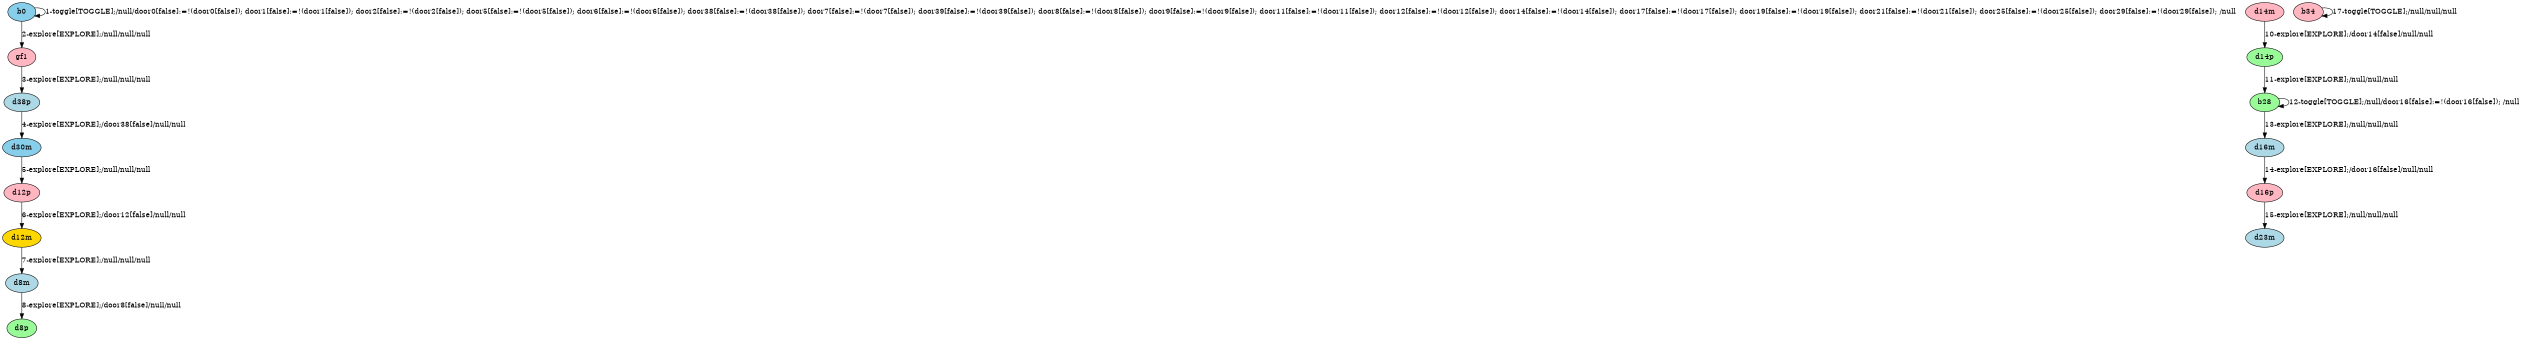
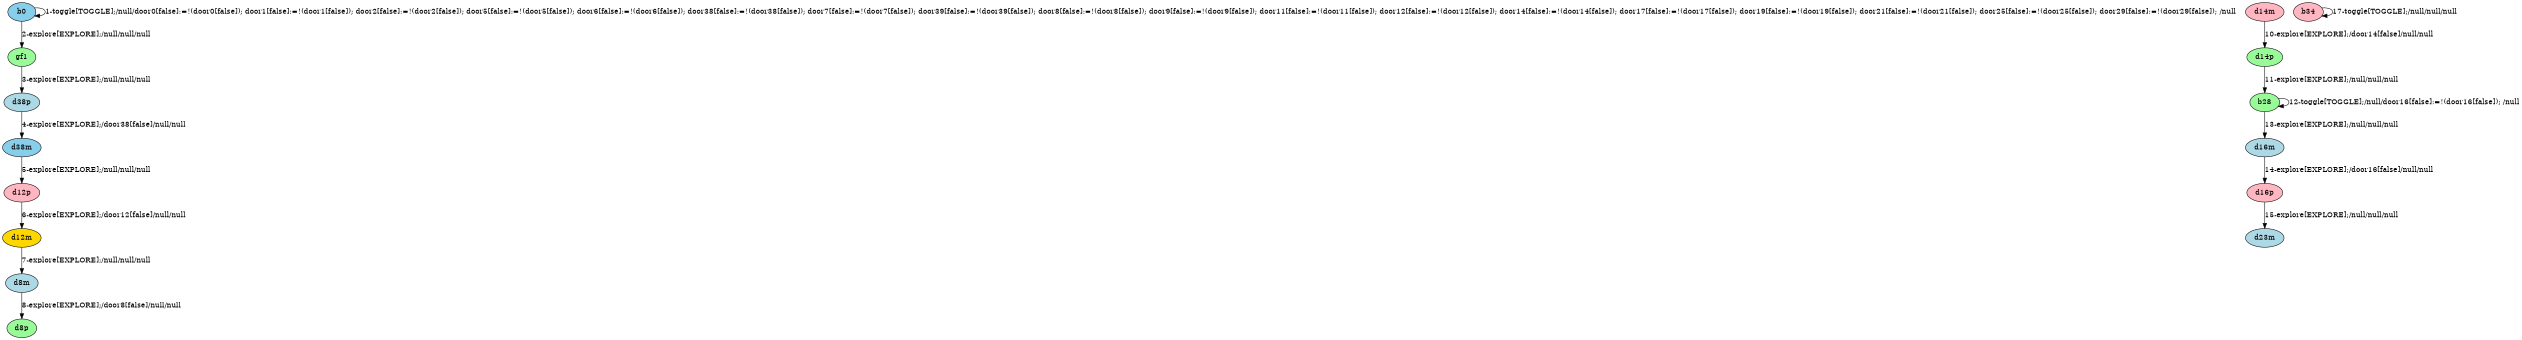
node "gf1": fillcolor lightpink -> palegreen
node "d30m": label "d30m" -> "d38m"
